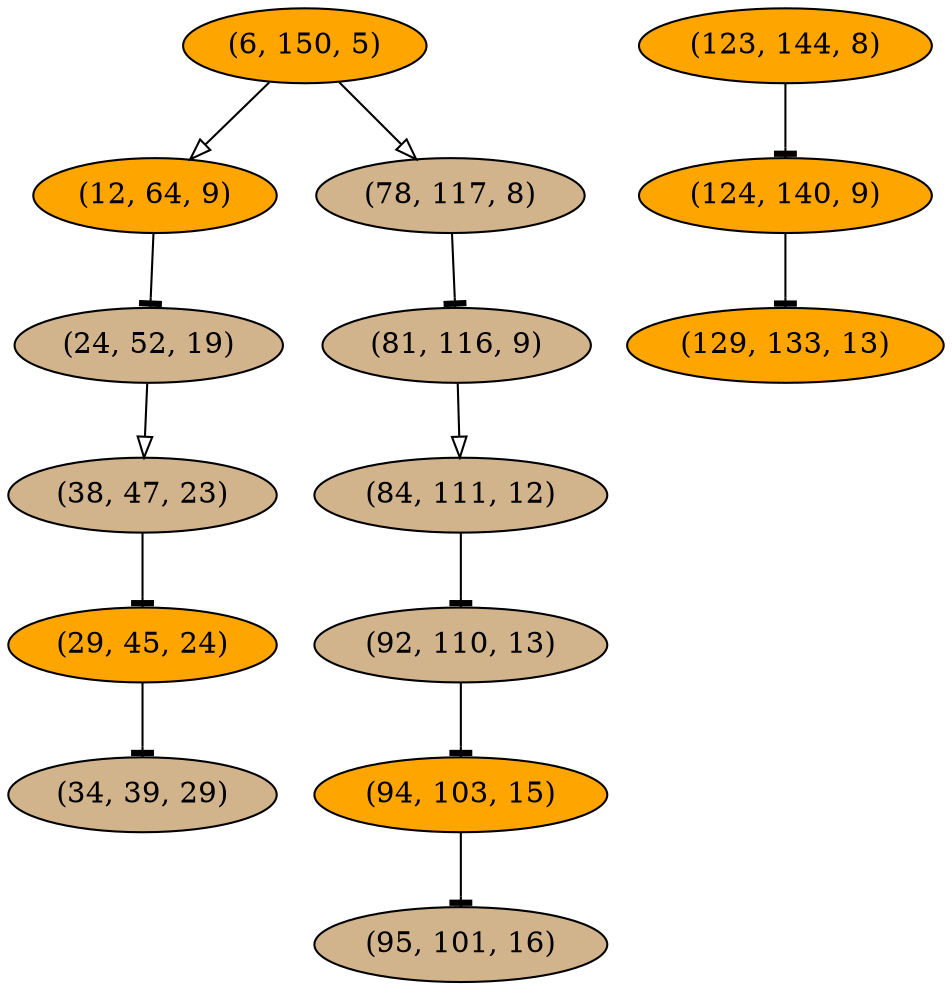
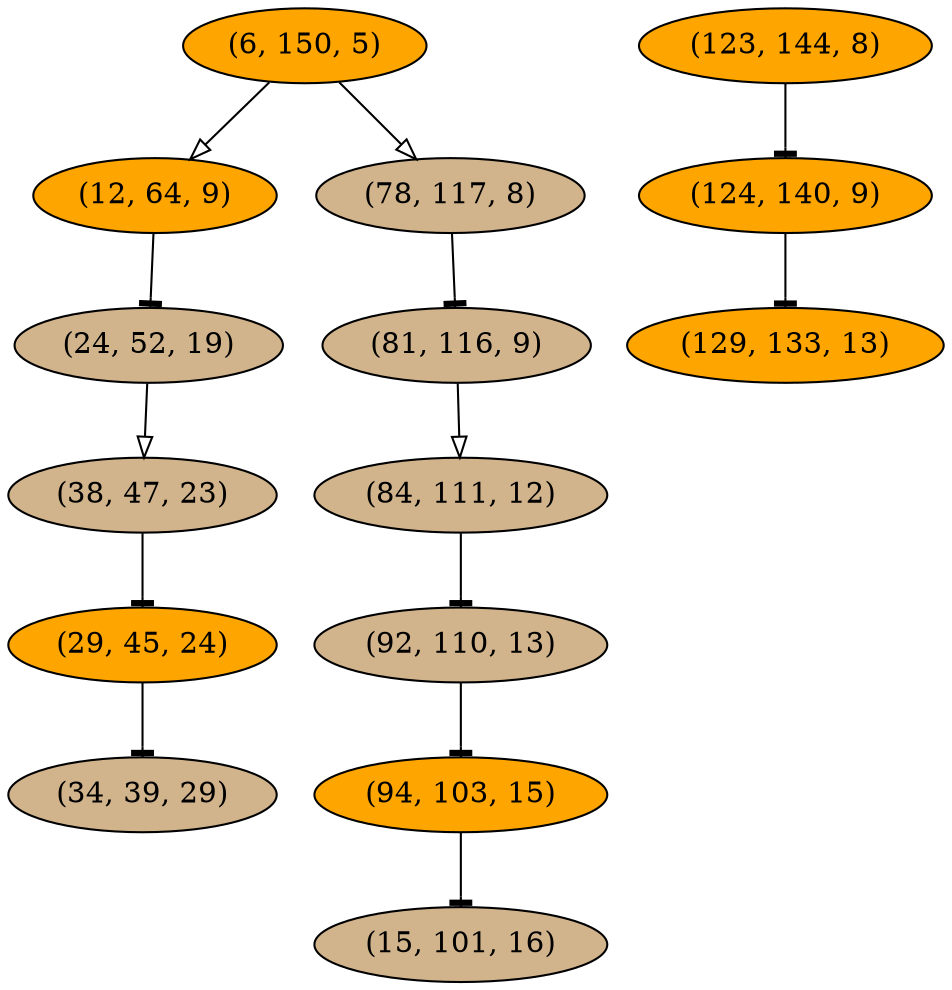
node "(95, 101, 16)": label "(95, 101, 16)" -> "(15, 101, 16)"
